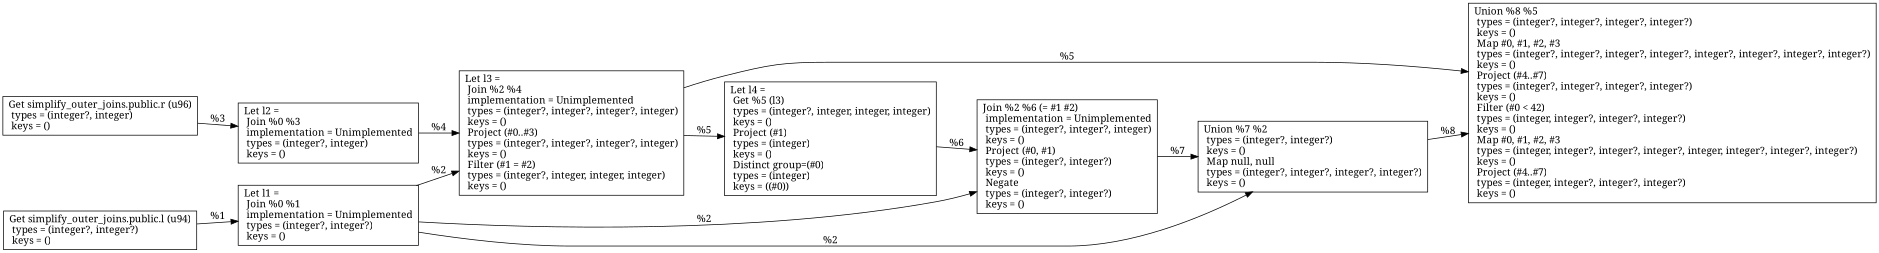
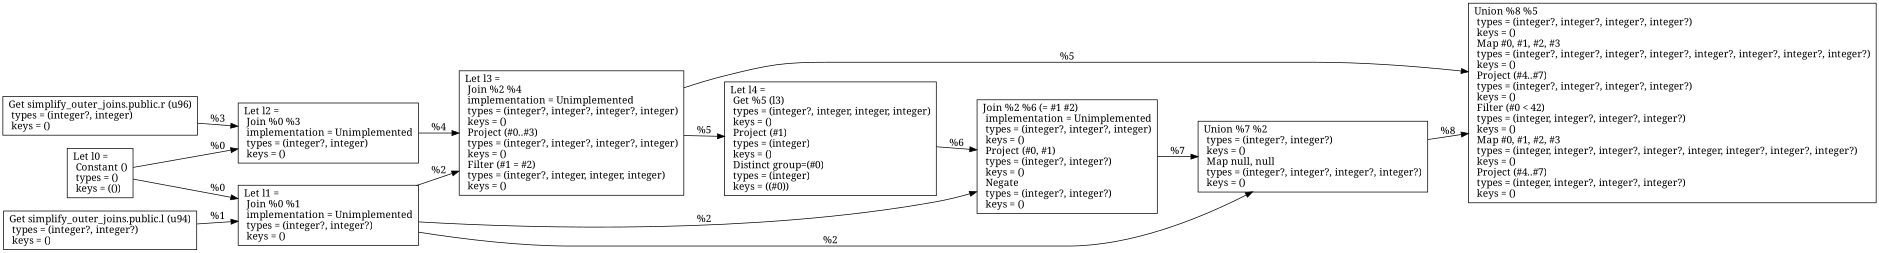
node "Let l0 = Constant () types = () keys = (())": added
